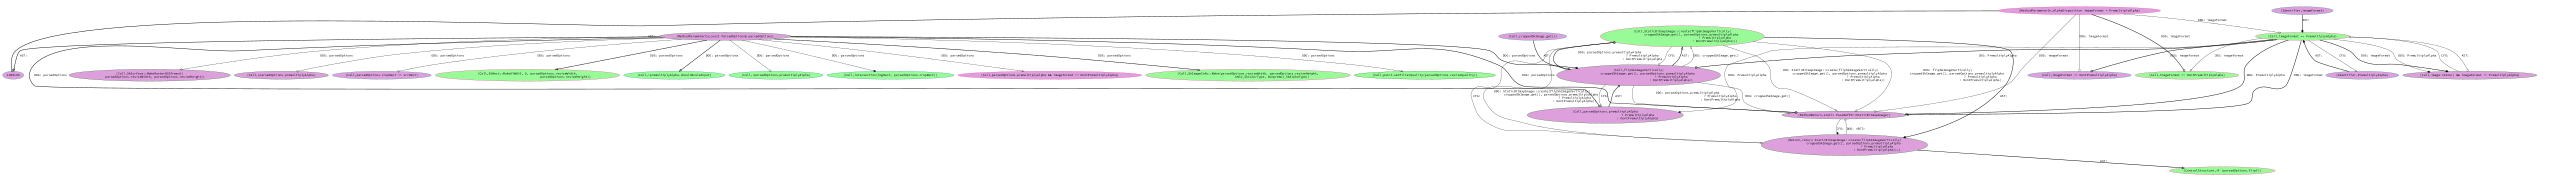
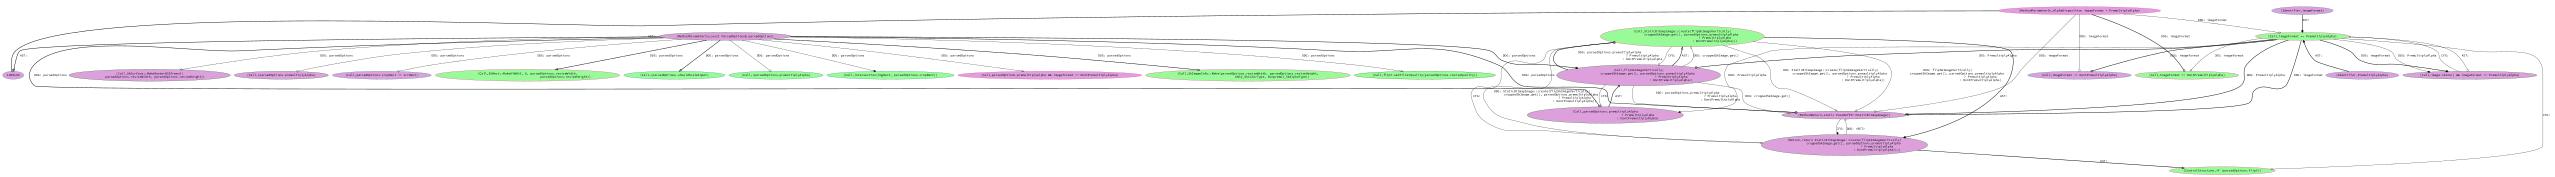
node "(Call,croppedSkImage.get())": removed
edge "(Call,imageFormat == PremultiplyAlpha)" -> "(Identifier,PremultiplyAlpha)": now "(Call,imageFormat == PremultiplyAlpha)" -> "(ControlStructure,if (parsedOptions.flipY))"
node "(Call,!premultiplyAlpha.shouldScaleInput)": label "(Call,!premultiplyAlpha.shouldScaleInput)" -> "(Call,!parsedOptions.shouldScaleInput)"
node "(Call,paint.setFilterQuality(parsedOptions.resizeQuality))": label "(Call,paint.setFilterQuality(parsedOptions.resizeQuality))" -> "(Call,flipY.setFilterQuality(parsedOptions.resizeQuality))"
